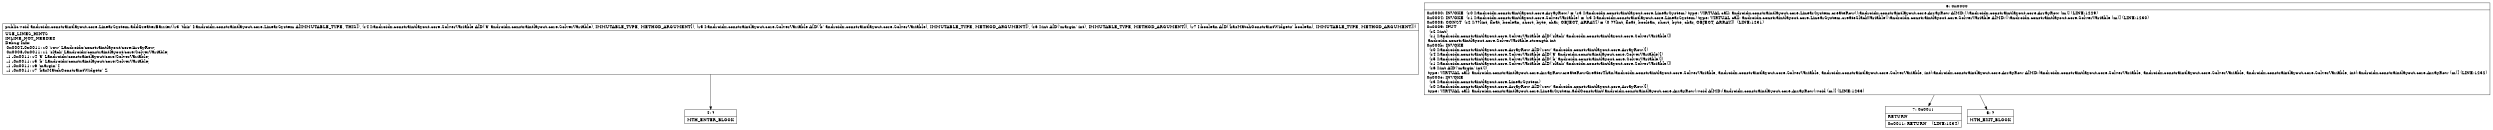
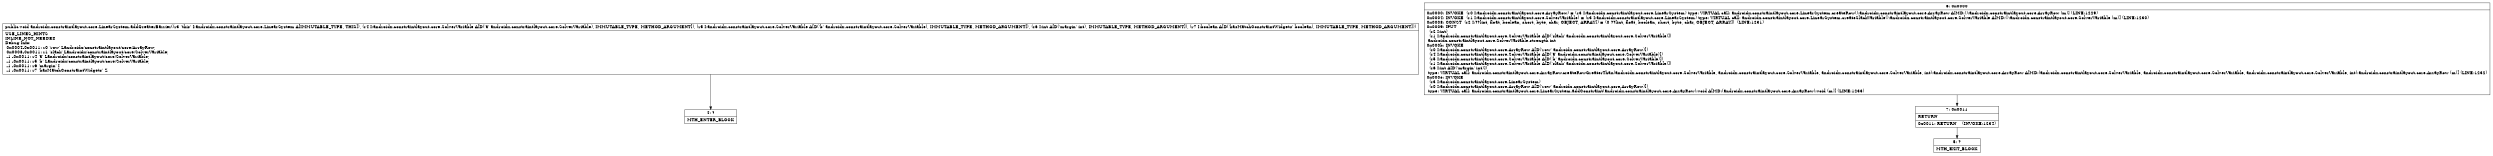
edge "6: 0x0000" -> "5: ?": now "7: 0x0011" -> "5: ?"
node "7: 0x0011": text "0x0011: RETURN    (LINE:1234)" -> "0x0011: RETURN    (INVOKE:1234)"
